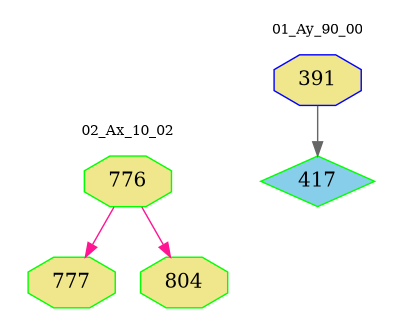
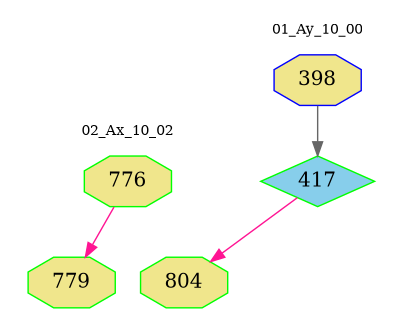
cluster "01_Ay_90_00": label "01_Ay_90_00" -> "01_Ay_10_00"
node "391": label "391" -> "398"
edge "776" -> "804": now "417" -> "804"
node "777": label "777" -> "779"
